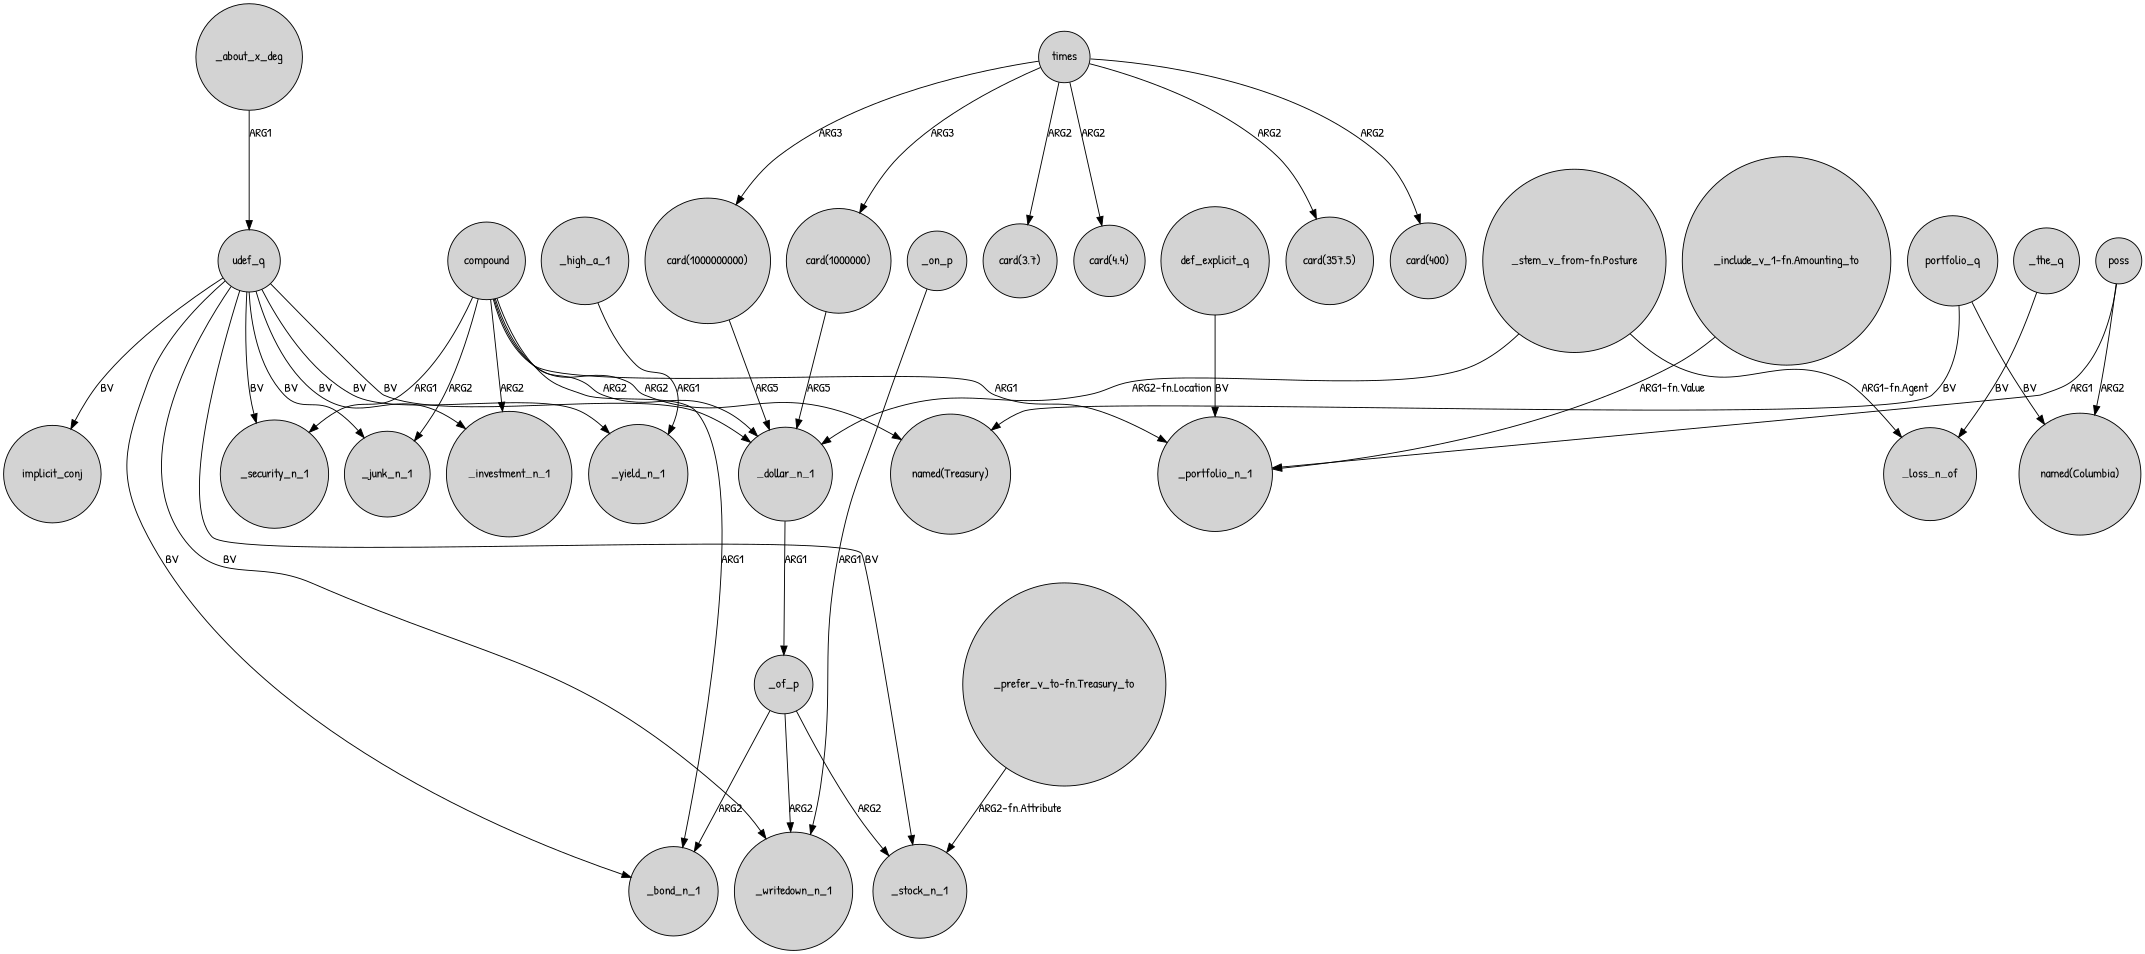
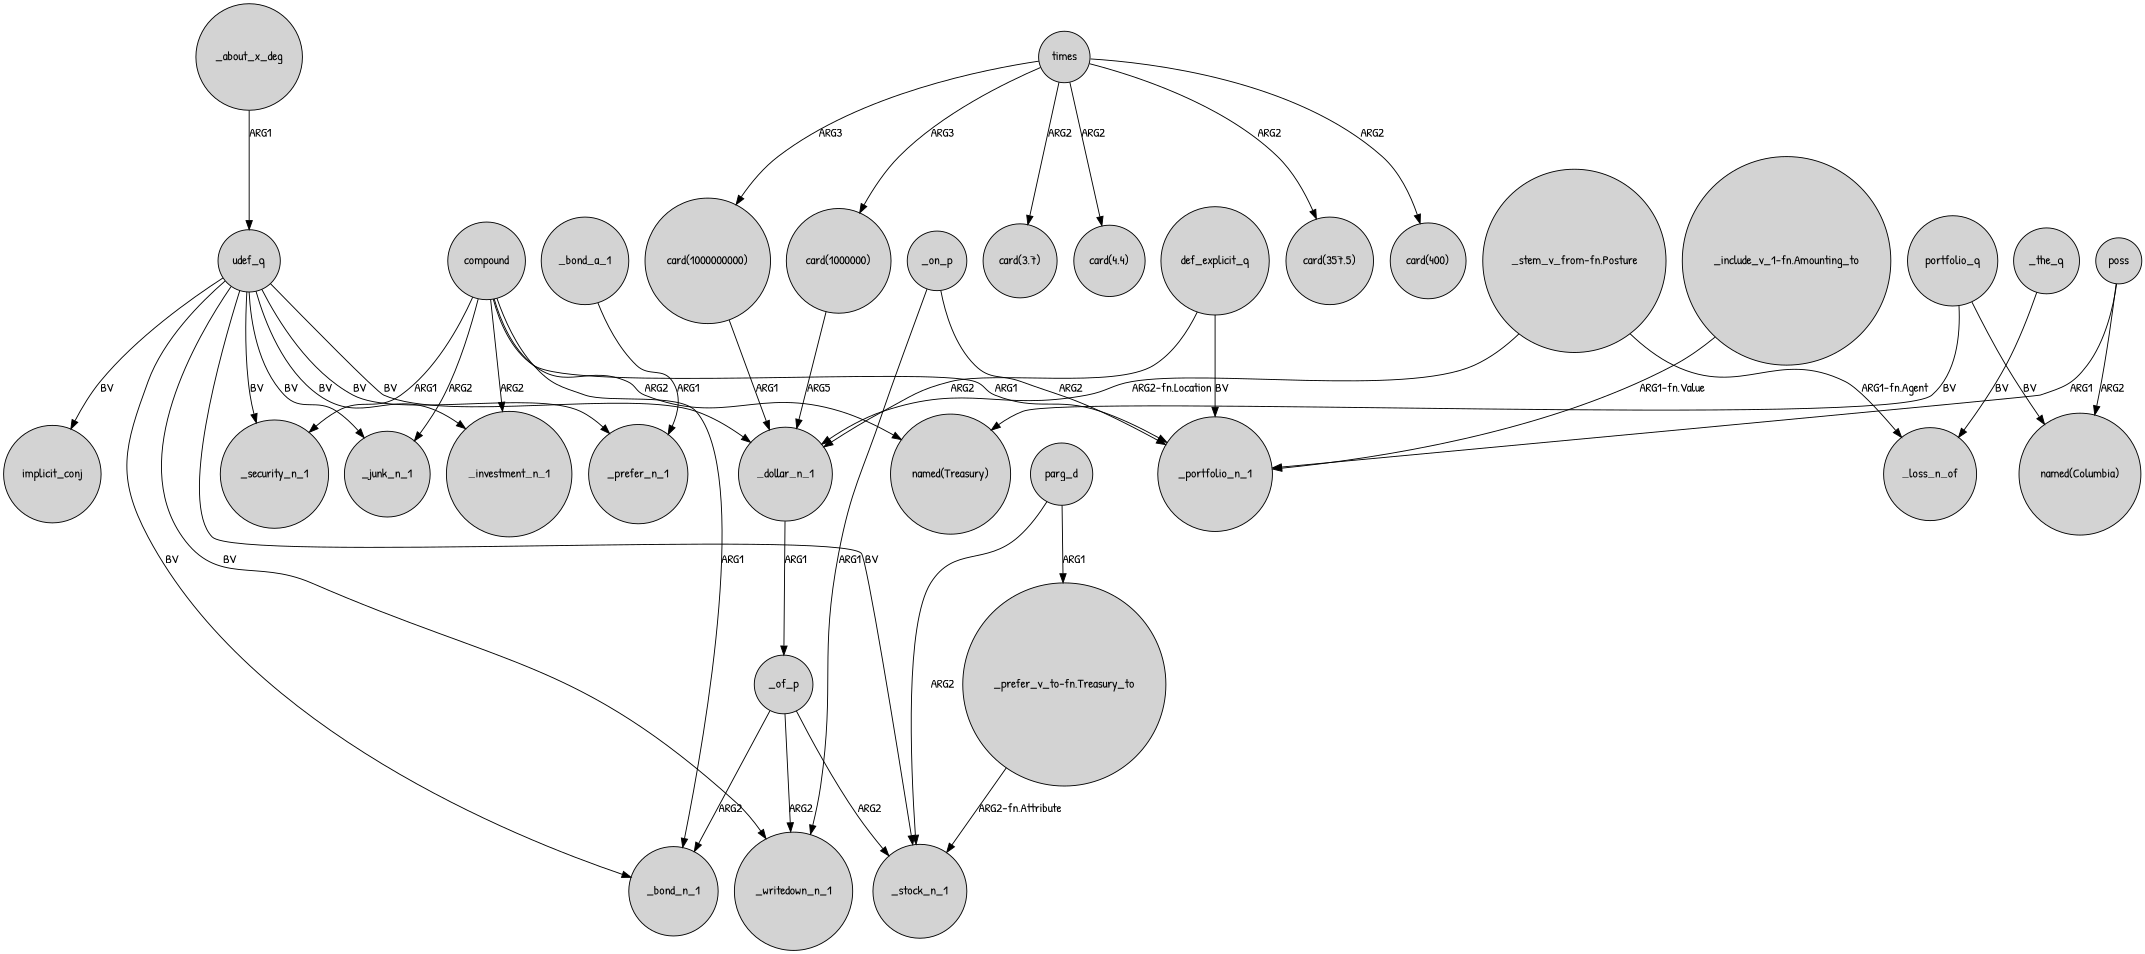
node "_high_a_1": label "_high_a_1" -> "_bond_a_1"
edge "_on_p" -> "_portfolio_n_1": added, label "ARG2"
edge "compound" -> "_dollar_n_1": now "def_explicit_q" -> "_dollar_n_1"
edge "card(1000000000)" -> "_dollar_n_1": label "ARG5" -> "ARG1"
node "_yield_n_1": label "_yield_n_1" -> "_prefer_n_1"
node "parg_d": added
